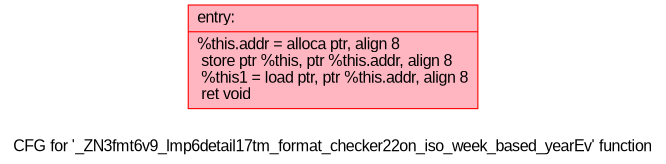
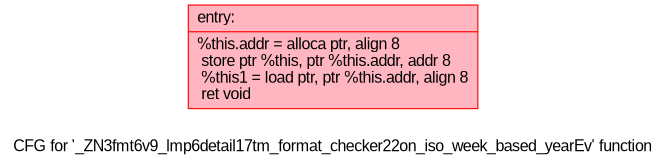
node "entry:": text "store ptr %this, ptr %this.addr, align 8" -> "store ptr %this, ptr %this.addr, addr 8"
